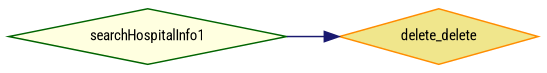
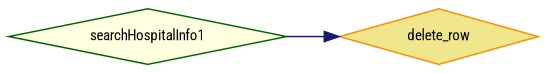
node "delete_delete": label "delete_delete" -> "delete_row"
